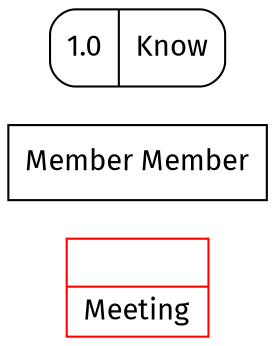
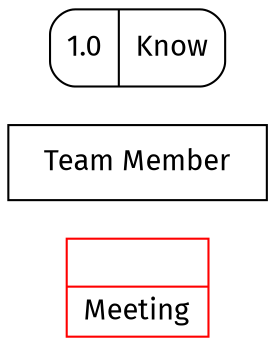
node "Member Member": label "Member Member" -> "Team Member"
